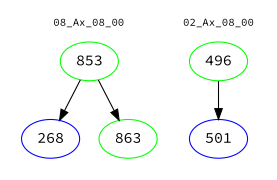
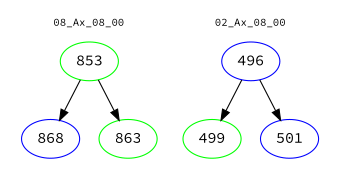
node "496": color green -> blue
node "268": label "268" -> "868"
node "499": added
